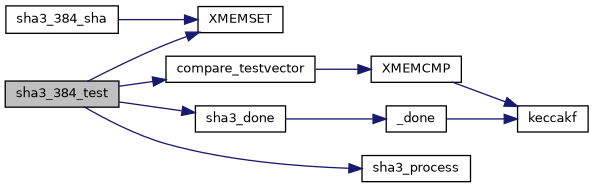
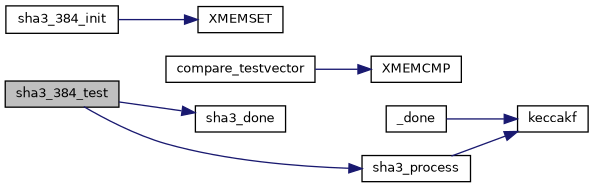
node "sha3_384_sha": label "sha3_384_sha" -> "sha3_384_init"
edge "sha3_384_test" -> "XMEMSET": removed
edge "sha3_384_test" -> "compare_testvector": removed
edge "XMEMCMP" -> "keccakf": now "sha3_process" -> "keccakf"
edge "sha3_done" -> "_done": removed
